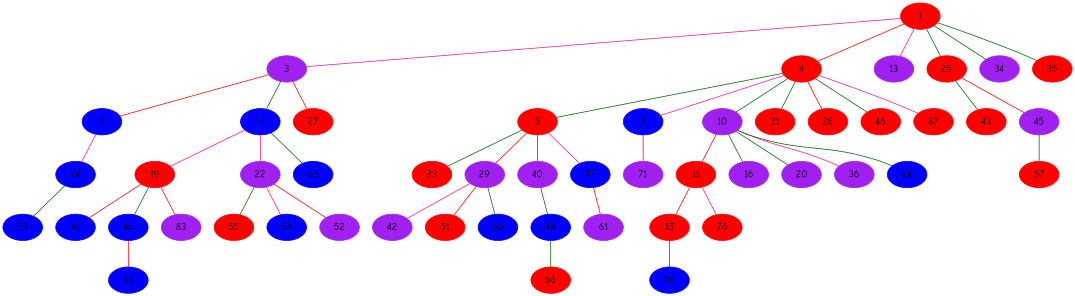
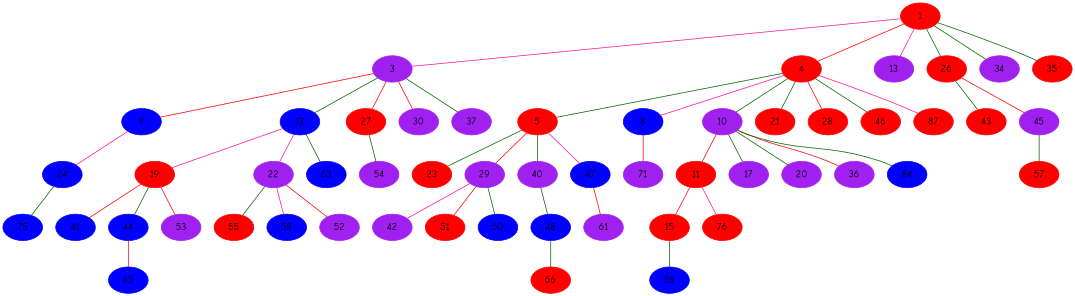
node "30": added
node "37": added
edge "10" -- "36": color deeppink -> red
node "54": added
node "16": label "16" -> "17"
node "83": label "83" -> "53"
